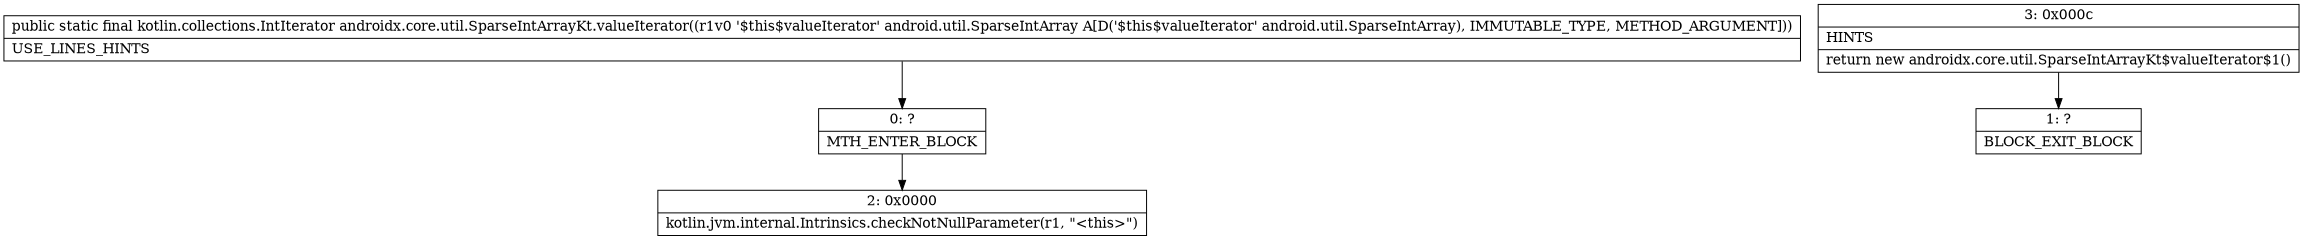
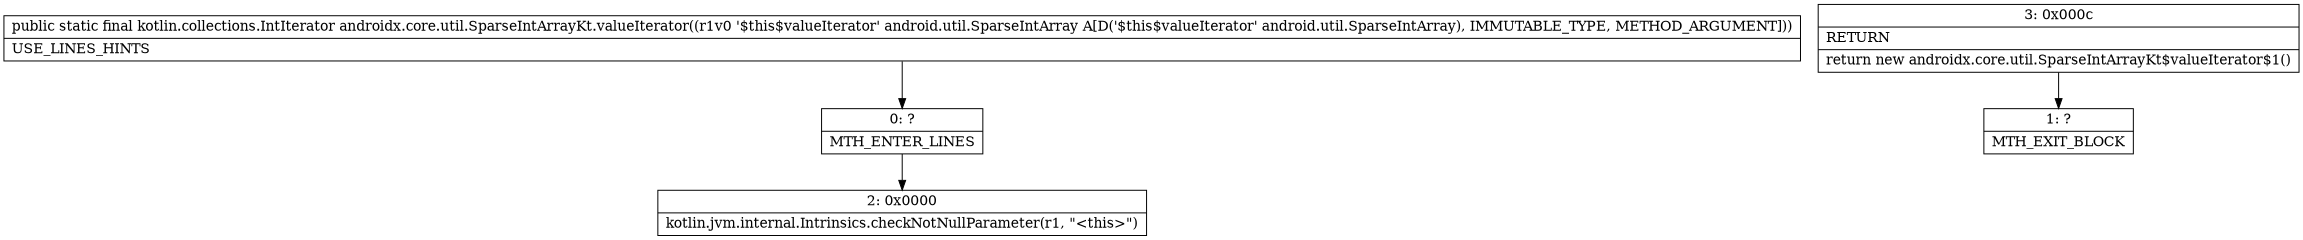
node "3: 0x000c": text "HINTS" -> "RETURN"
node "0: ?": text "MTH_ENTER_BLOCK" -> "MTH_ENTER_LINES"
node "1: ?": text "BLOCK_EXIT_BLOCK" -> "MTH_EXIT_BLOCK"
